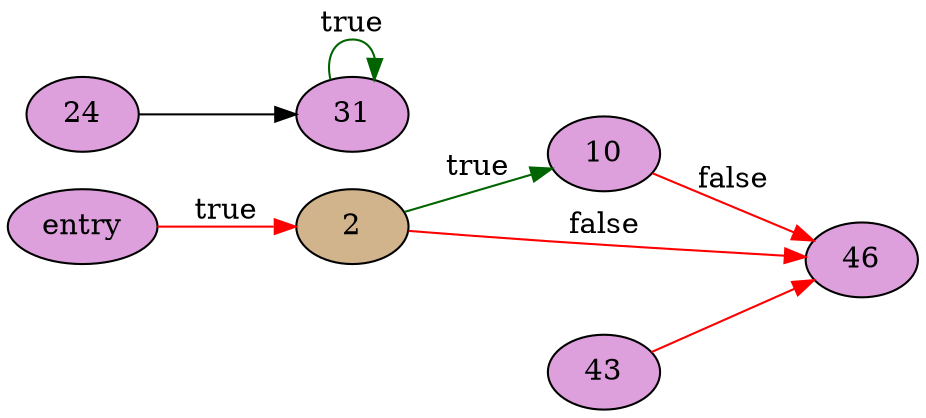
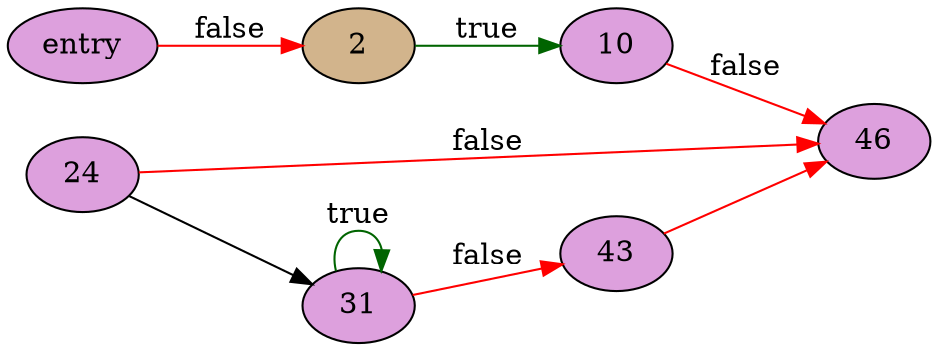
edge "entry" -> "2": label "true" -> "false"
edge "2" -> "46": now "24" -> "46"
edge "31" -> "43": added, label "false"
